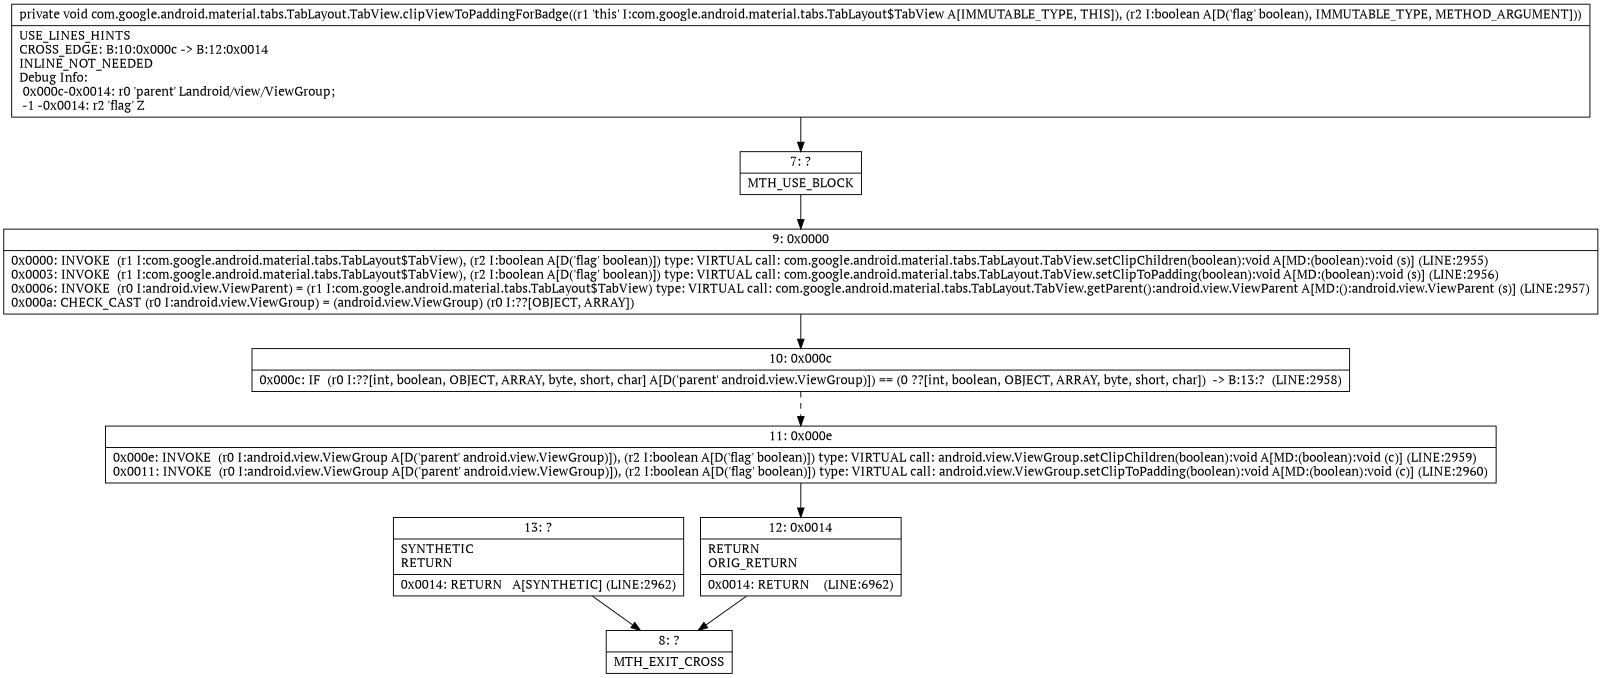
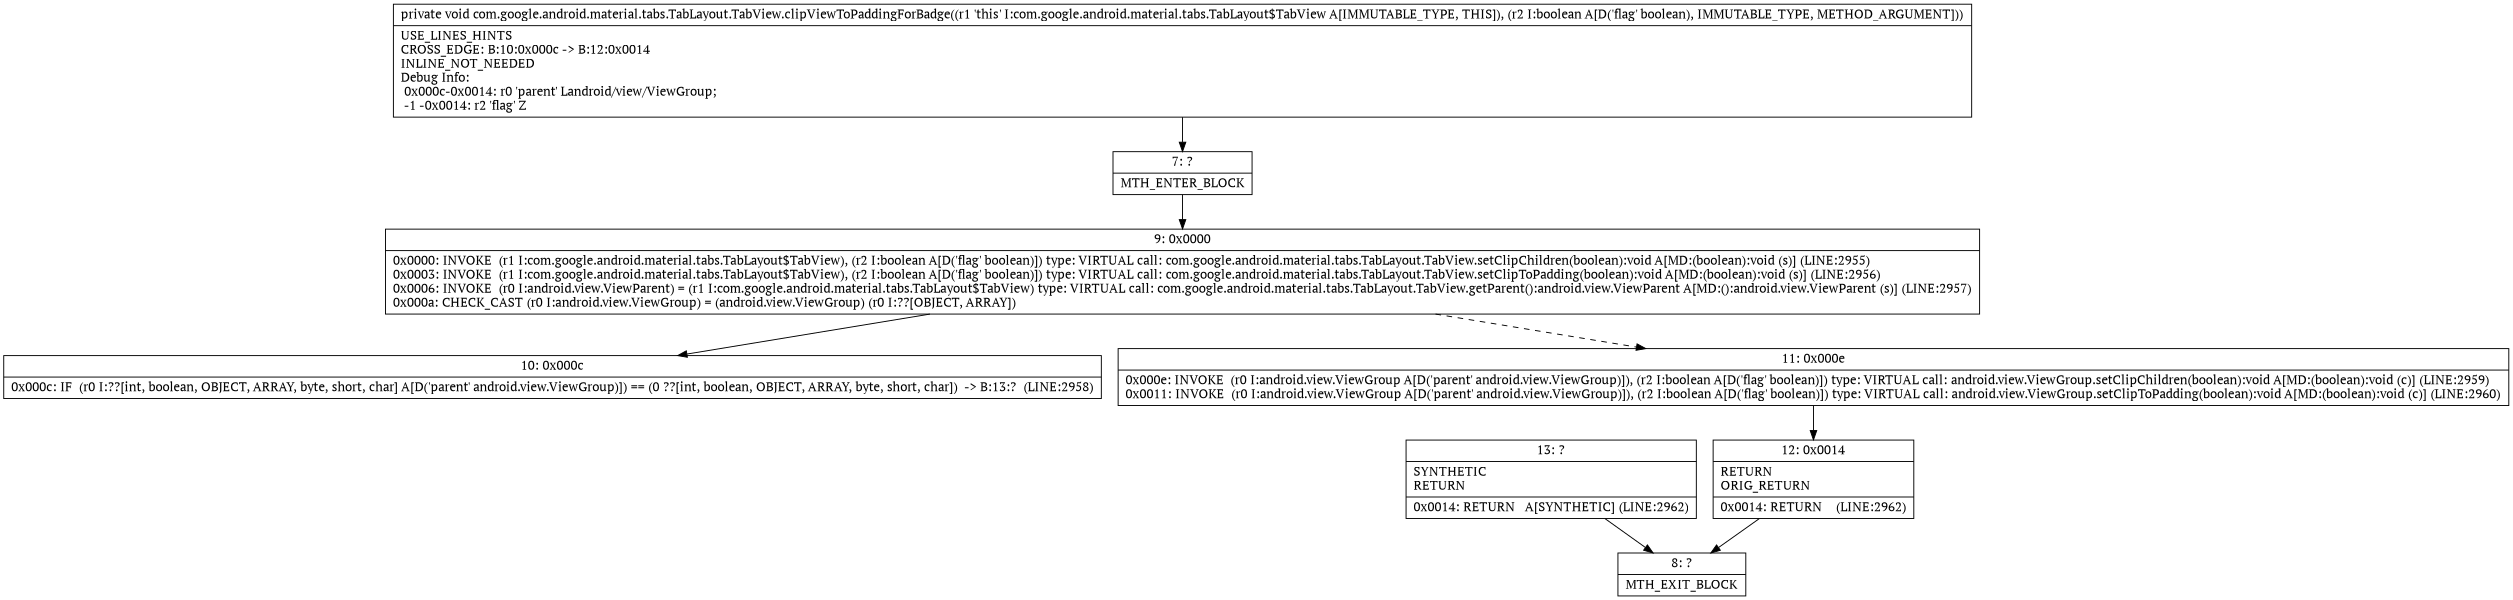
node "7: ?": text "MTH_USE_BLOCK" -> "MTH_ENTER_BLOCK"
edge "10: 0x000c" -> "11: 0x000e": now "9: 0x0000" -> "11: 0x000e"
node "12: 0x0014": text "0x0014: RETURN    (LINE:6962)" -> "0x0014: RETURN    (LINE:2962)"
node "8: ?": text "MTH_EXIT_CROSS" -> "MTH_EXIT_BLOCK"
